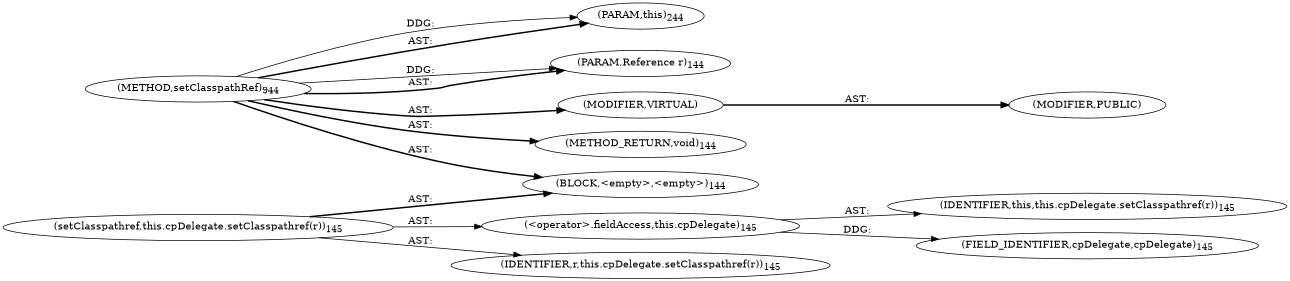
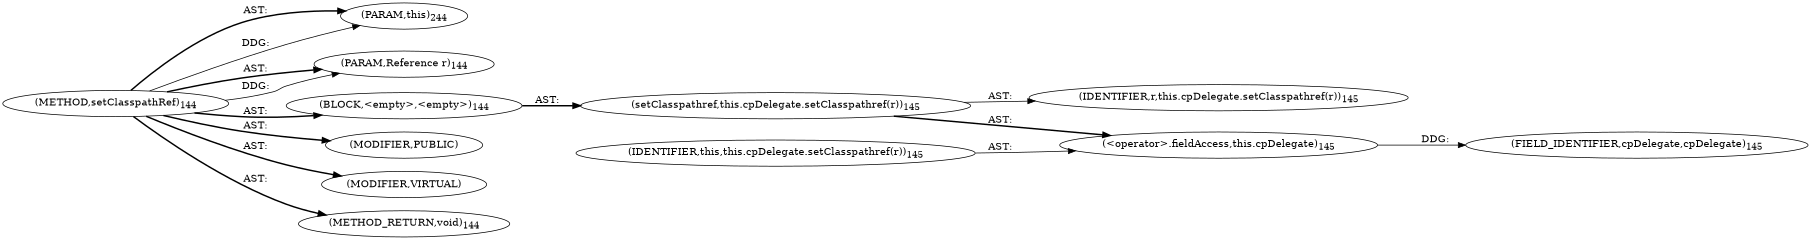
node "(METHOD,setClasspathRef)": text "944" -> "144"
edge "(MODIFIER,VIRTUAL)" -> "(MODIFIER,PUBLIC)": now "(METHOD,setClasspathRef)" -> "(MODIFIER,PUBLIC)"
edge "(setClasspathref,this.cpDelegate.setClasspathref(r))" -> "(BLOCK,<empty>,<empty>)": reversed
edge "(<operator>.fieldAccess,this.cpDelegate)" -> "(IDENTIFIER,this,this.cpDelegate.setClasspathref(r))": reversed
edge "(setClasspathref,this.cpDelegate.setClasspathref(r))" -> "(<operator>.fieldAccess,this.cpDelegate)": style solid -> bold
